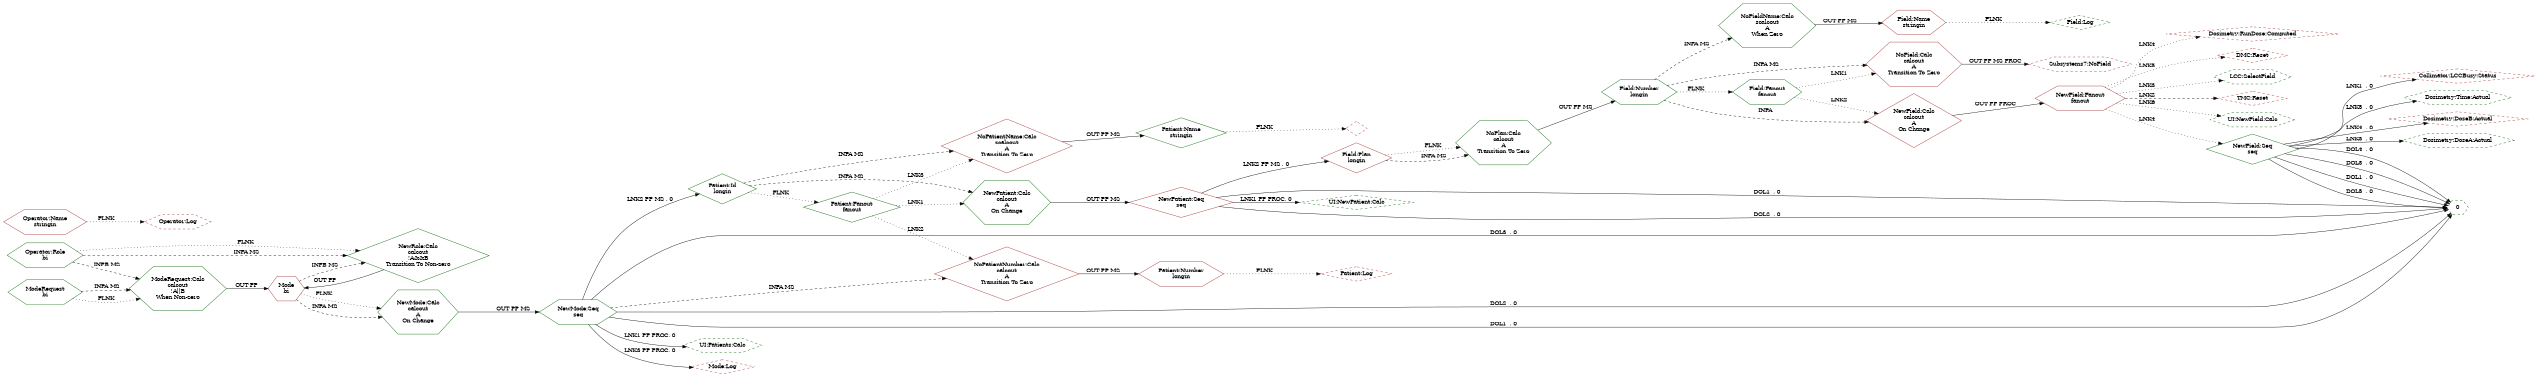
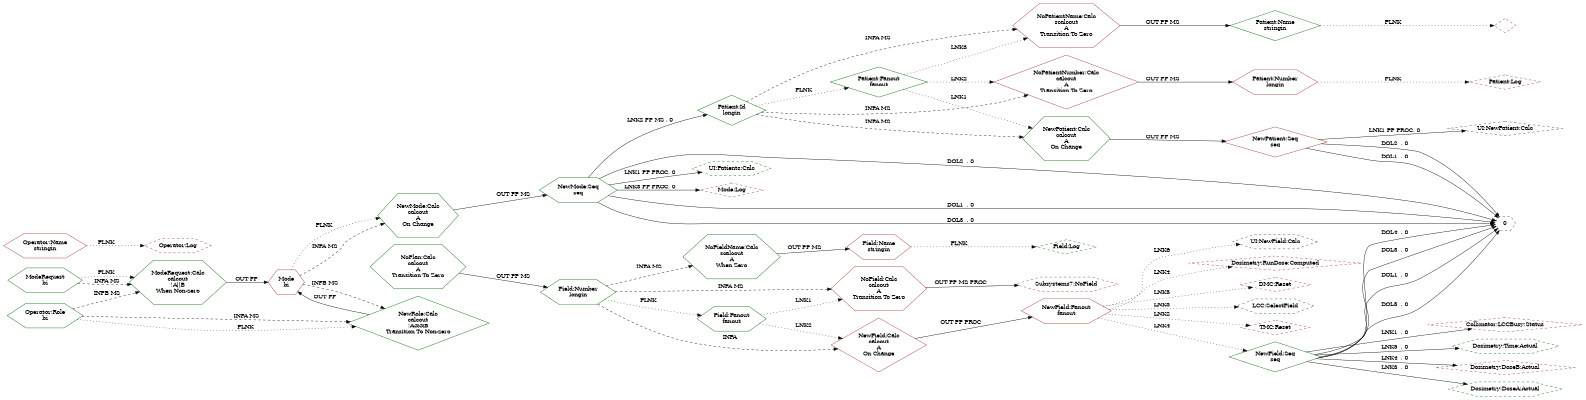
edge "NewField:Fanout fanout" -> "TMC:Reset": style dashed -> dotted
node "NoPatientName:Calc scalcout A Transition To Zero": shape diamond -> hexagon
node "Field:Plan longin": removed
edge "NewMode:Seq seq" -> "NoPatientNumber:Calc calcout A Transition To Zero": now "Patient:Id longin" -> "NoPatientNumber:Calc calcout A Transition To Zero"
